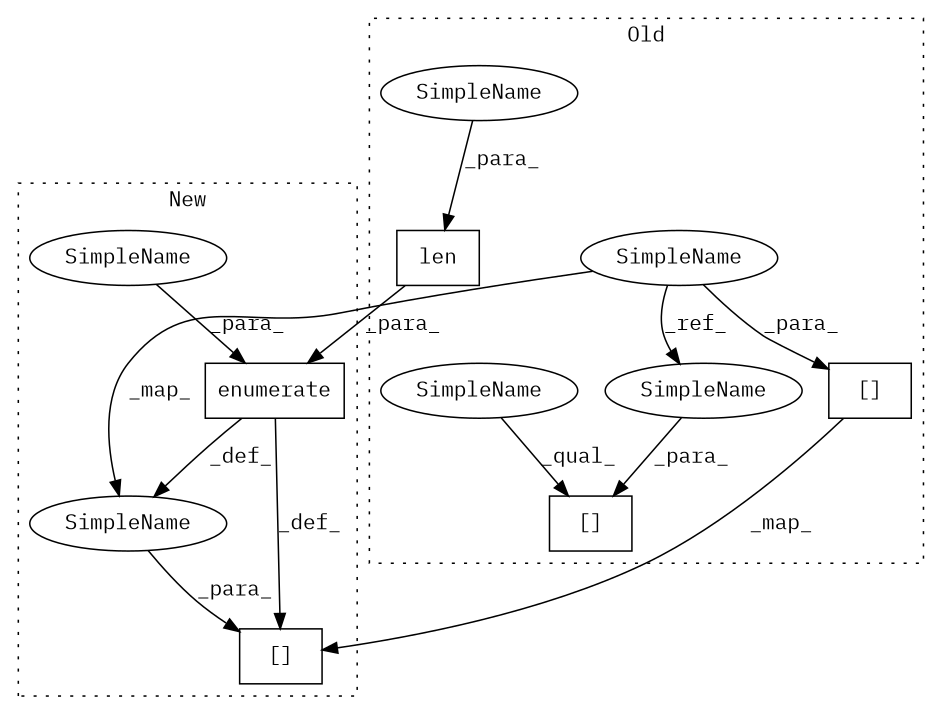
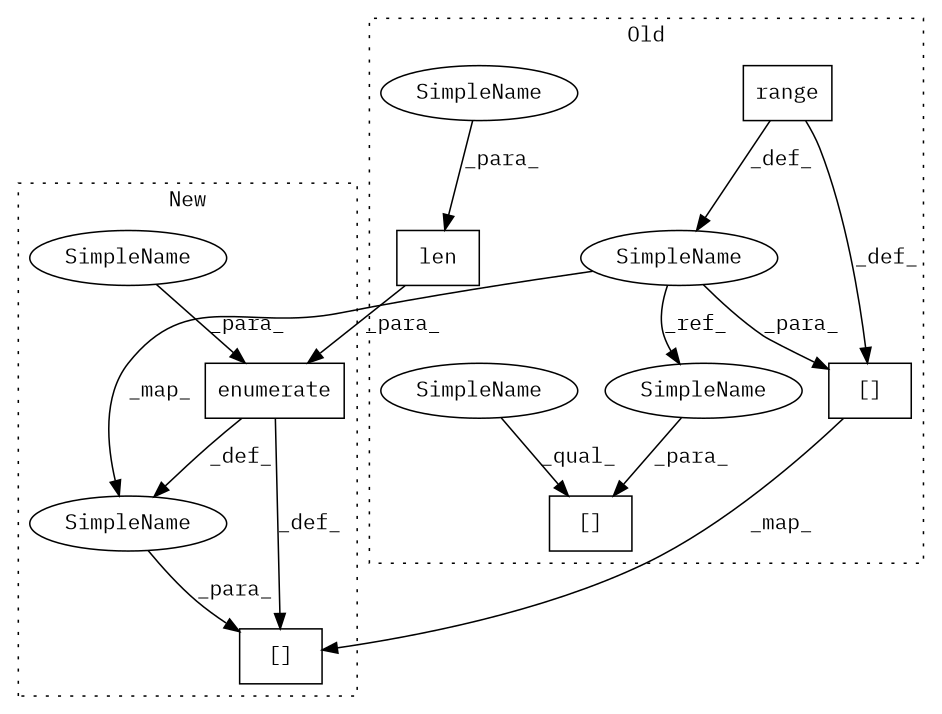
node "range": added
